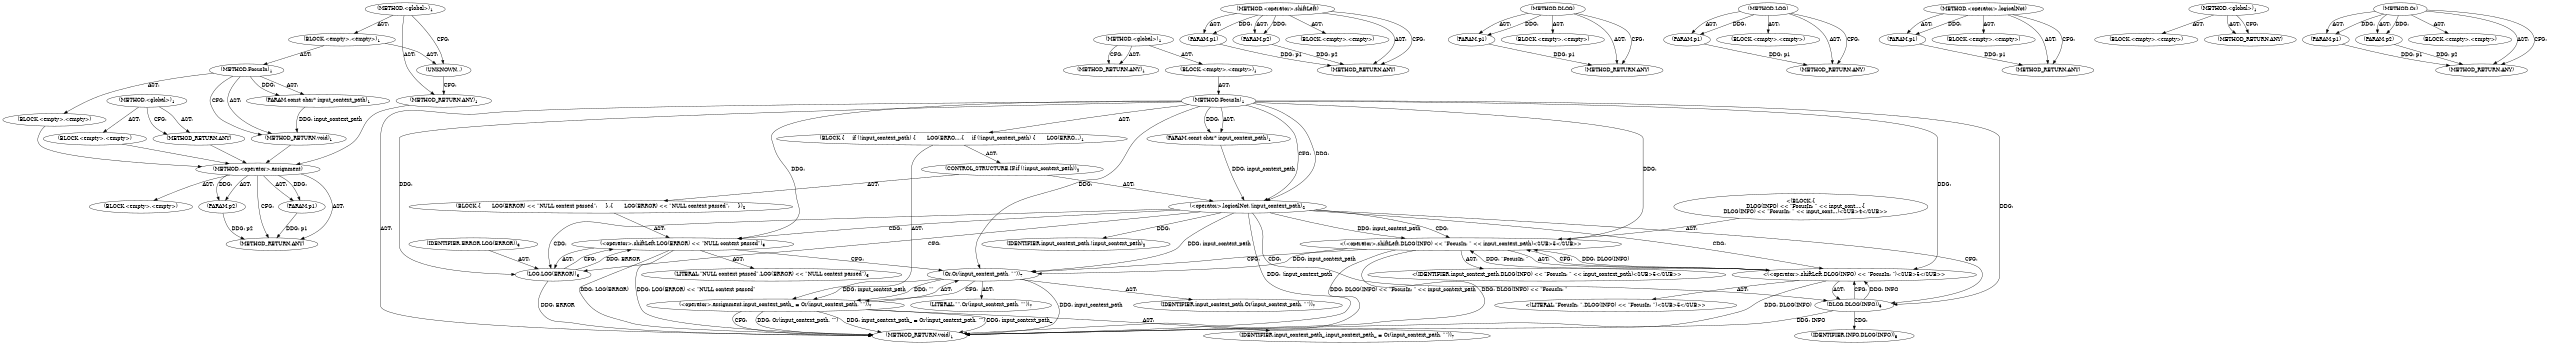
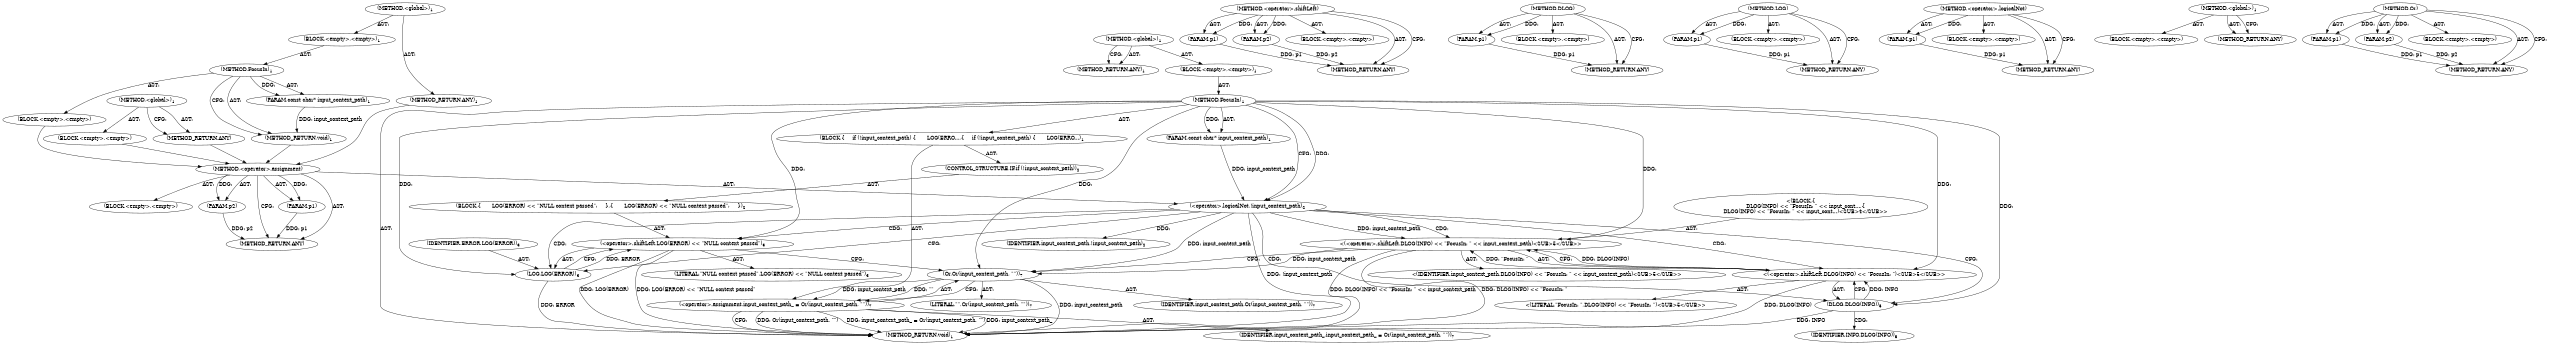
node "(UNKNOWN,,)": removed
edge "(CONTROL_STRUCTURE,IF,if (!input_context_path))" -> "(<operator>.logicalNot,!input_context_path)": now "(METHOD,<operator>.assignment)" -> "(<operator>.logicalNot,!input_context_path)"
